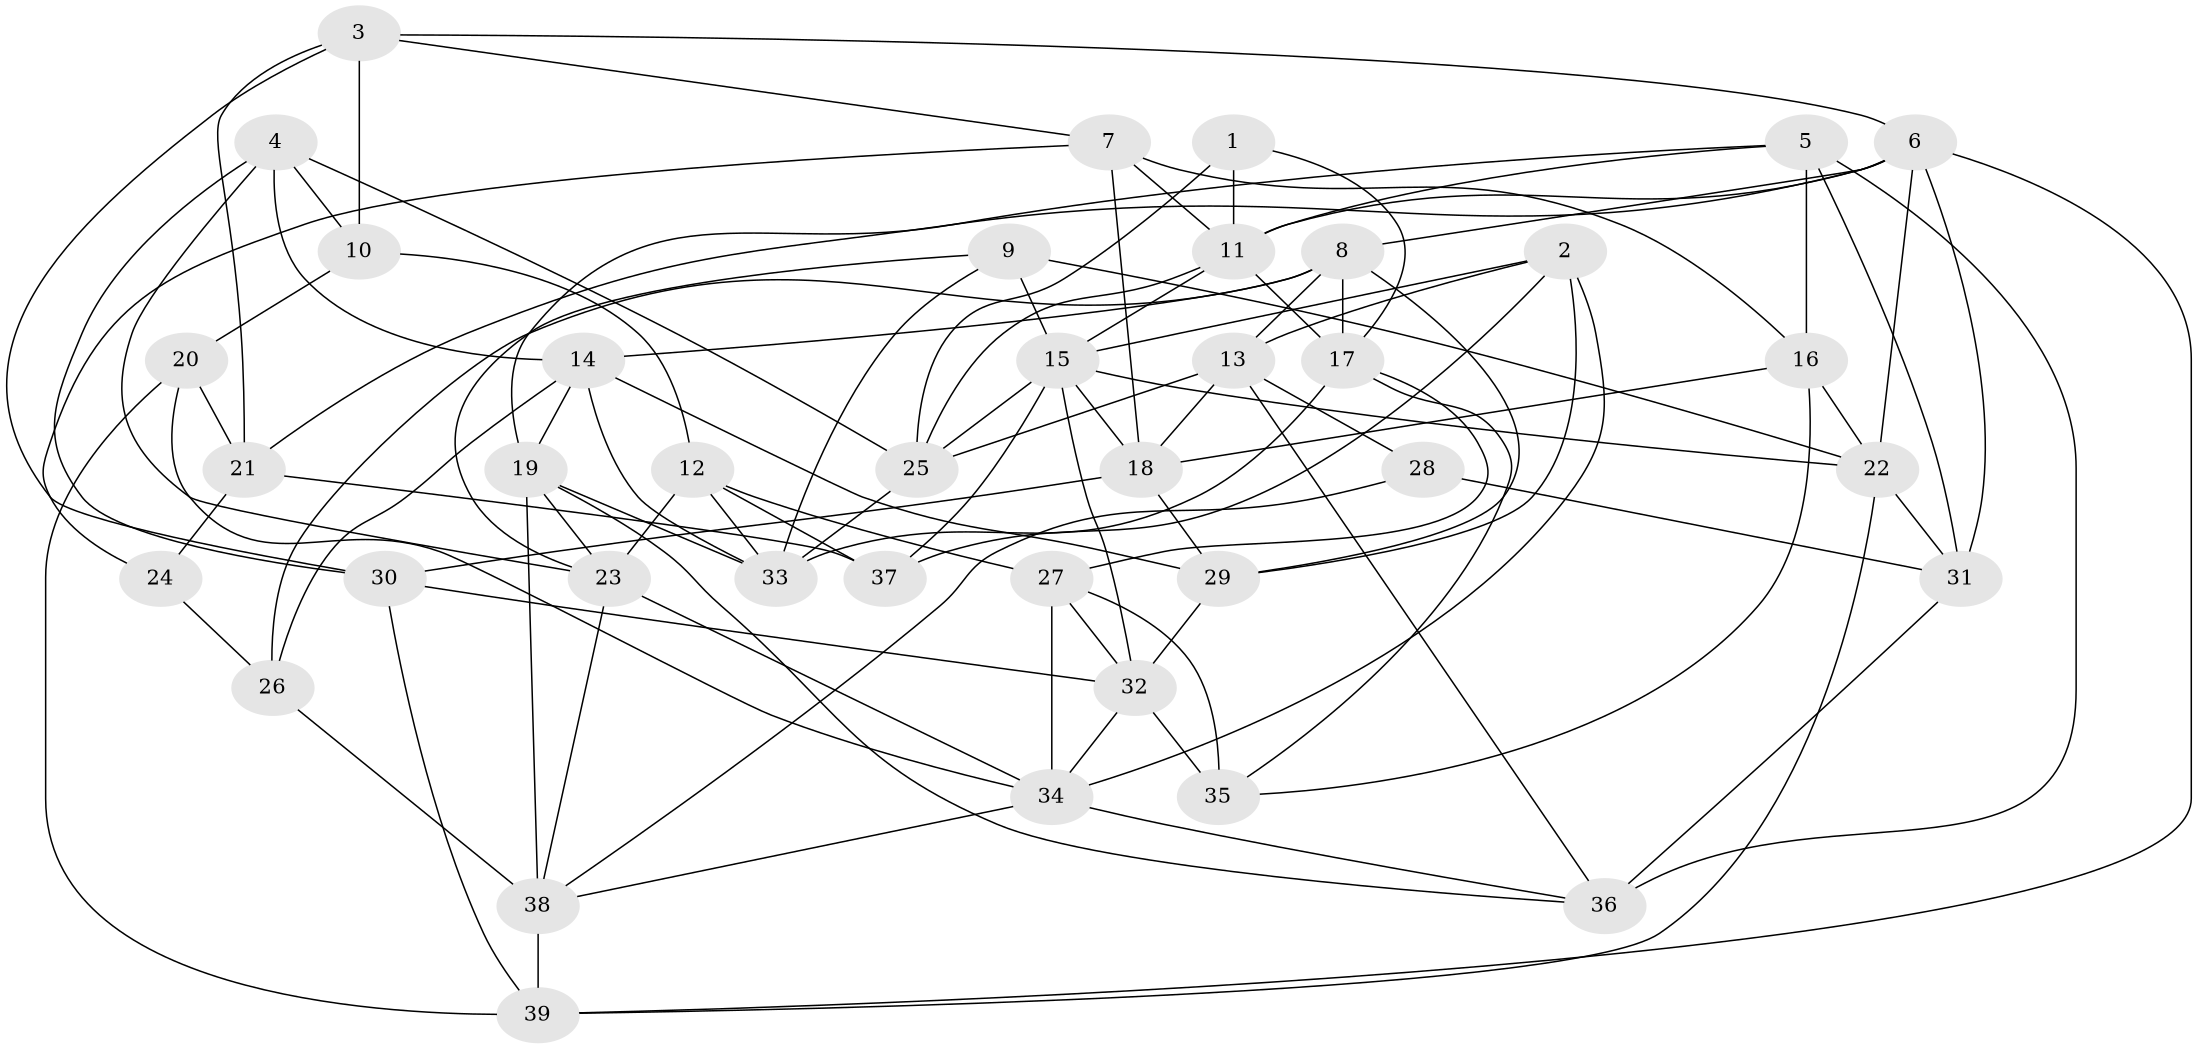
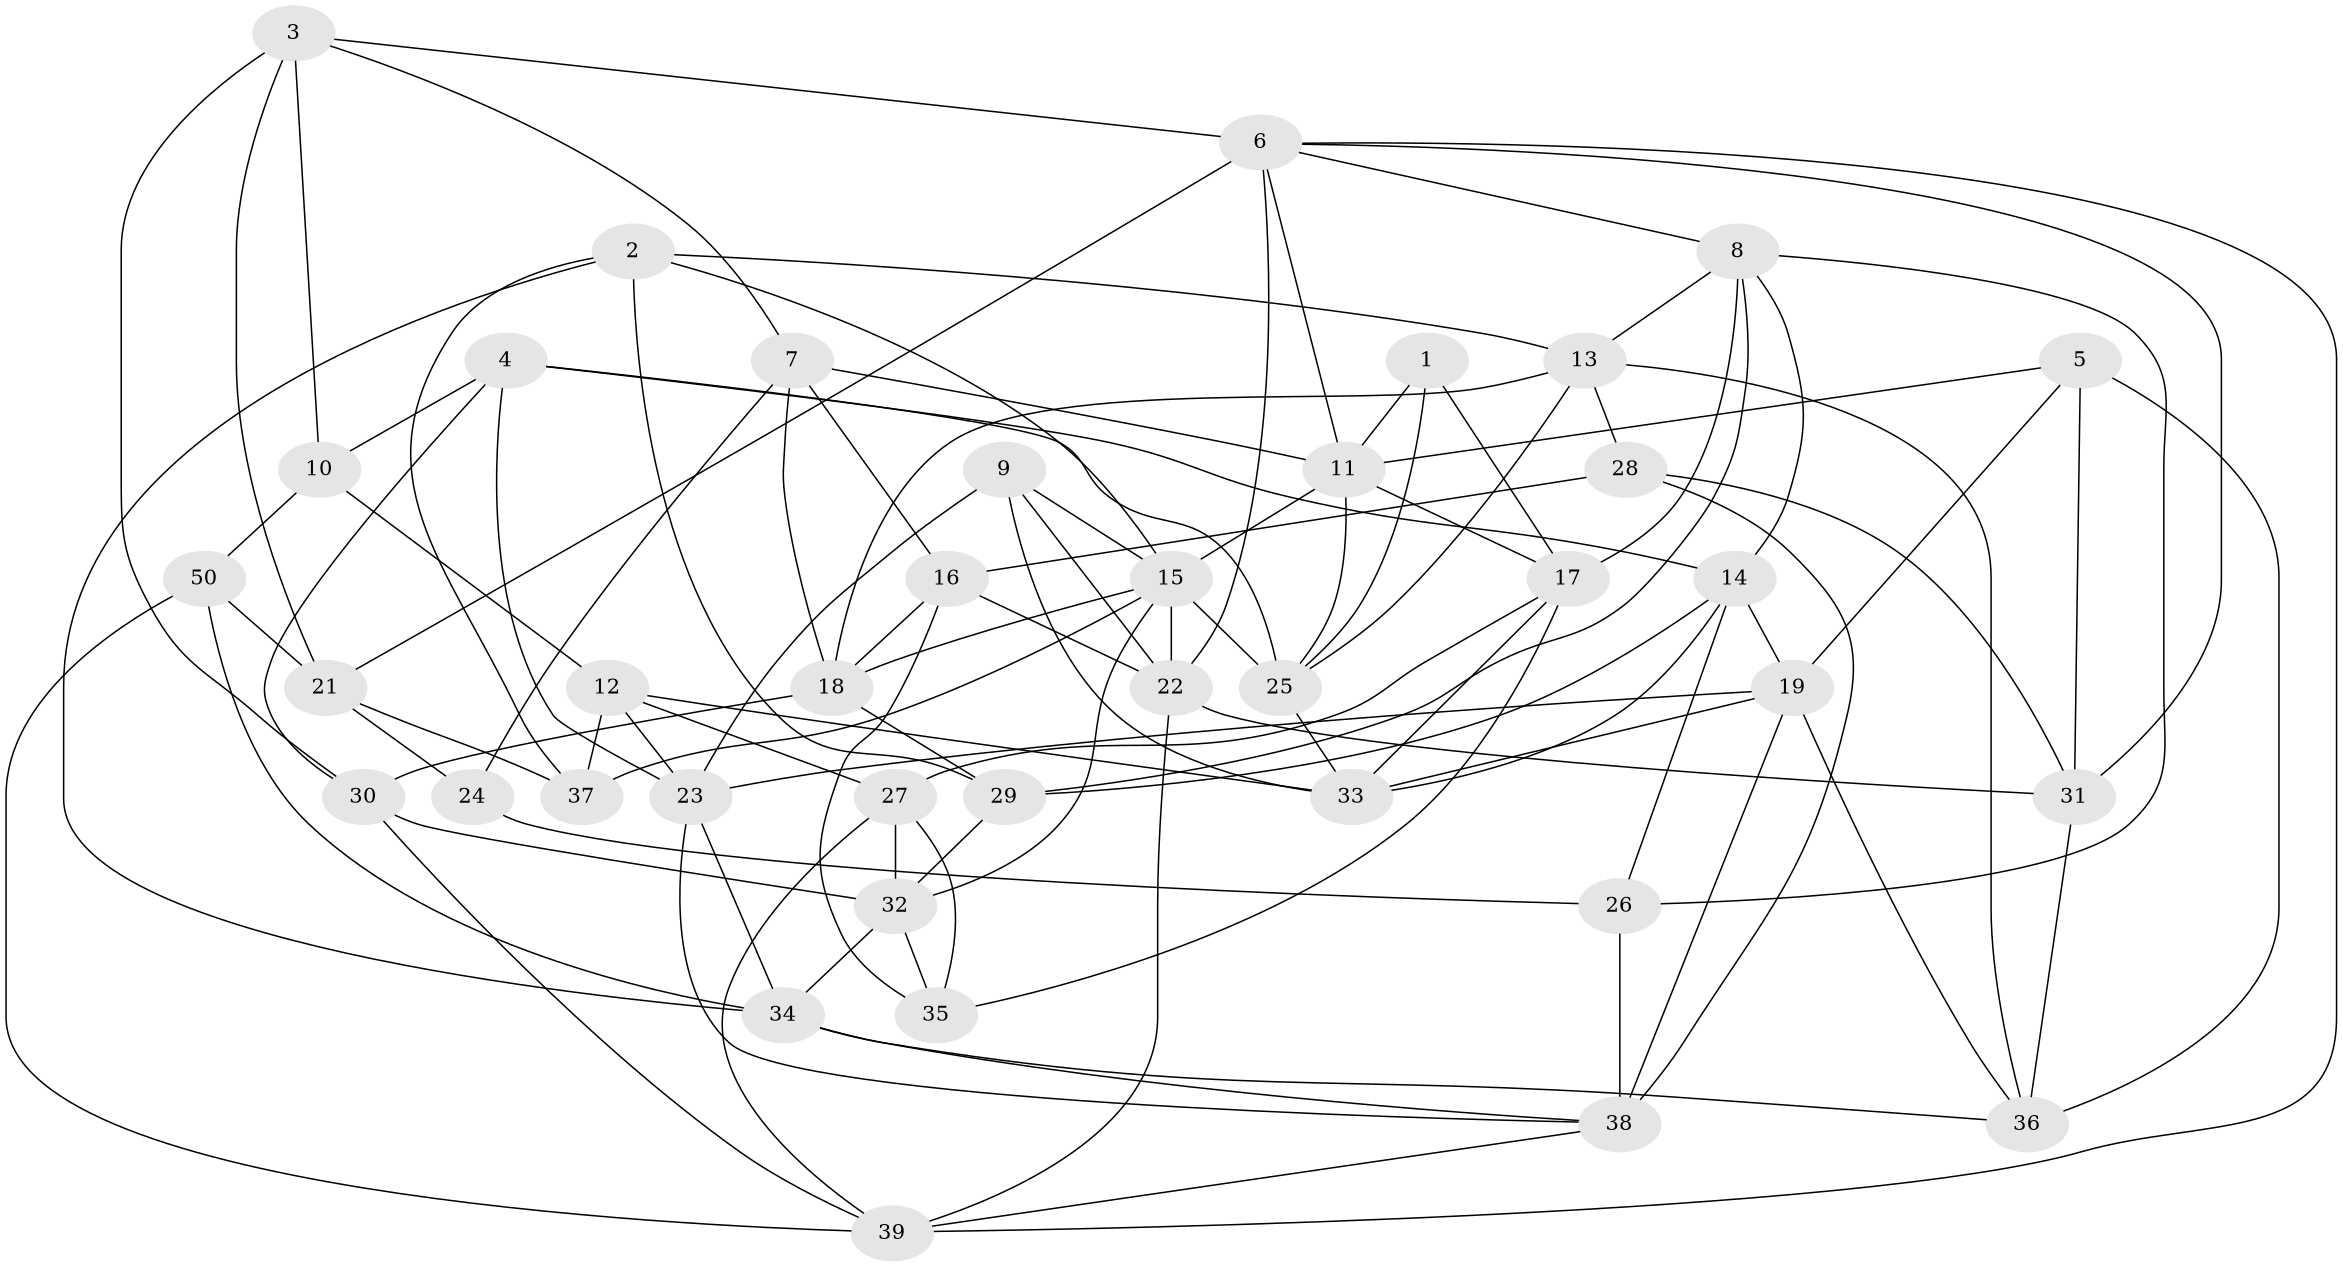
edge "5" -- "16": now "28" -- "16"
node "20": label "20" -> "50"
edge "27" -- "34": now "27" -- "39"
